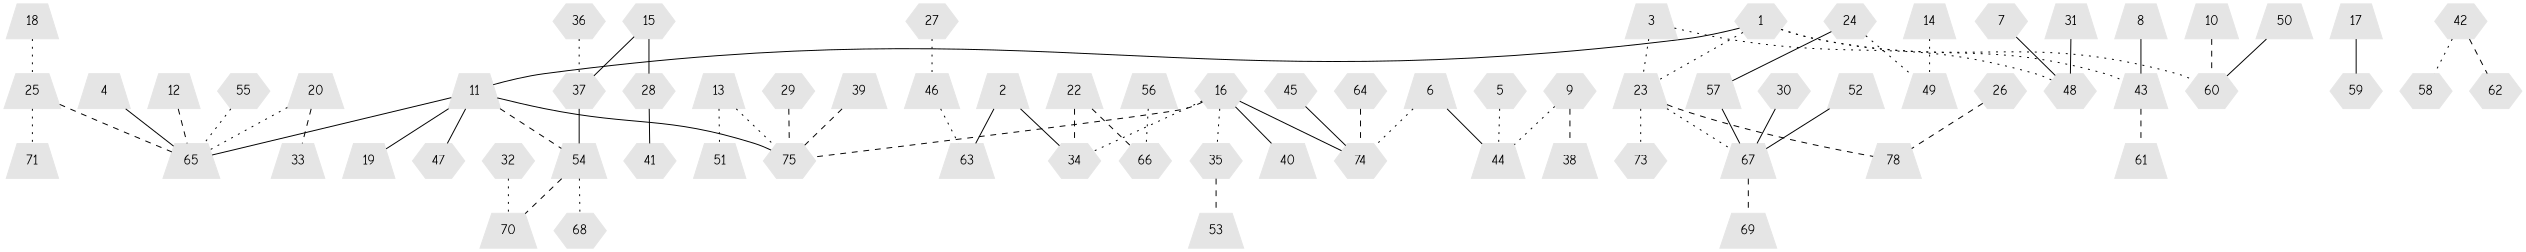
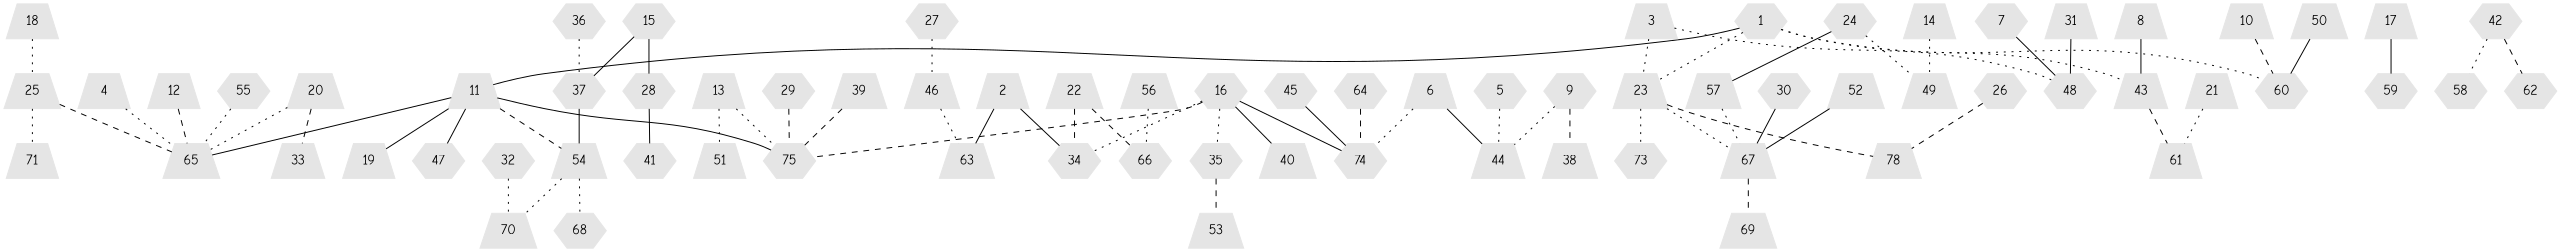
node "21": added
edge "4" -- "65": style solid -> dotted
edge "57" -- "67": style solid -> dotted
edge "54" -- "70": style dashed -> dotted
